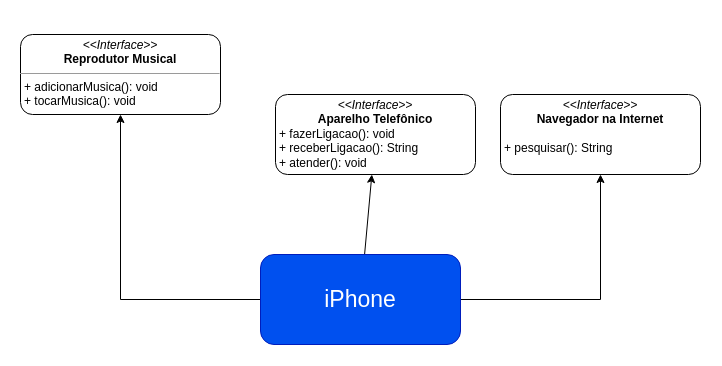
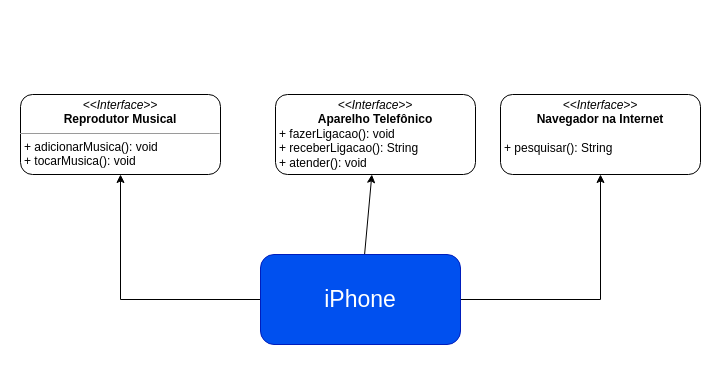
node "<<Interface>> Reprodutor Musical + adicionarMusica(): void + tocarMusica(): void": moved (121, 75) -> (121, 135)
node "iPod": moved (201, 195) -> (261, 75)
